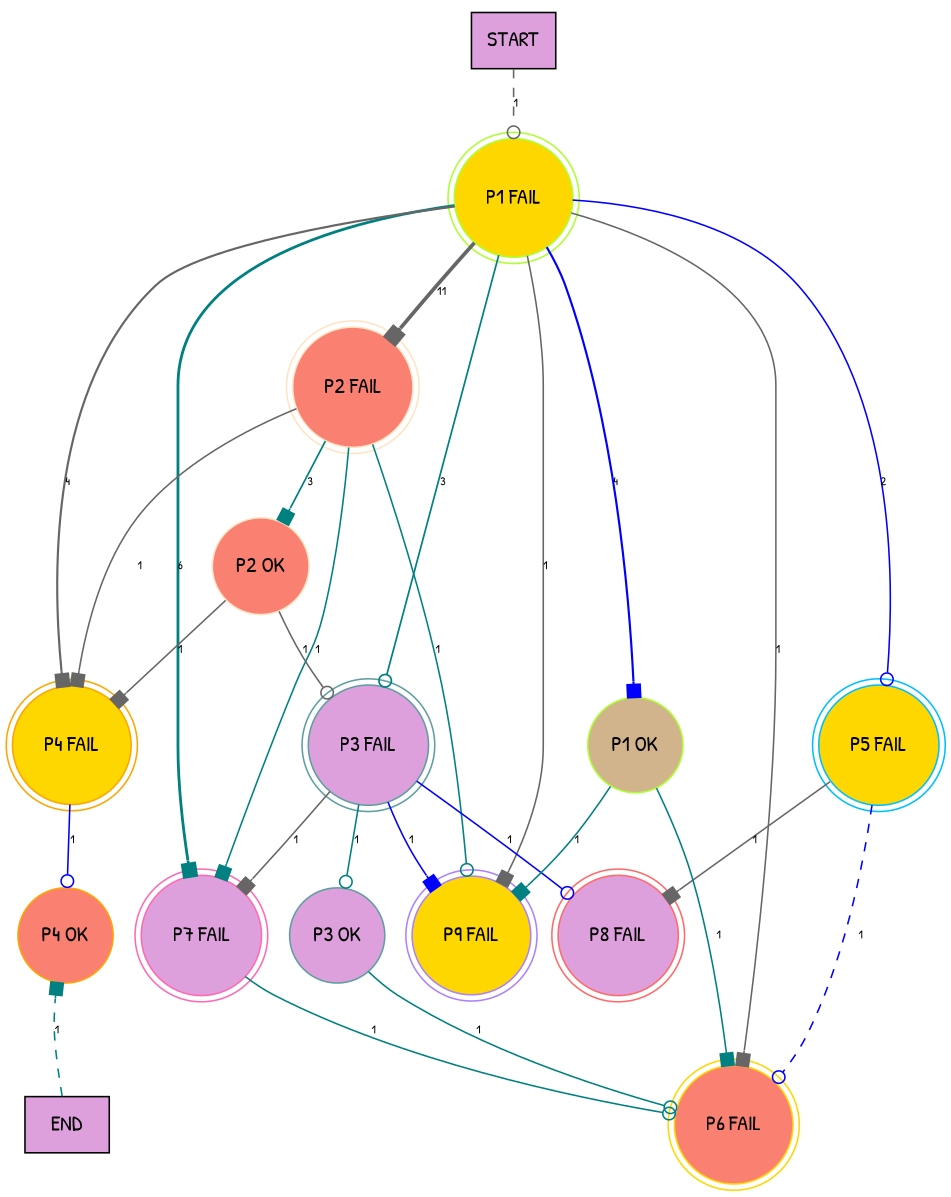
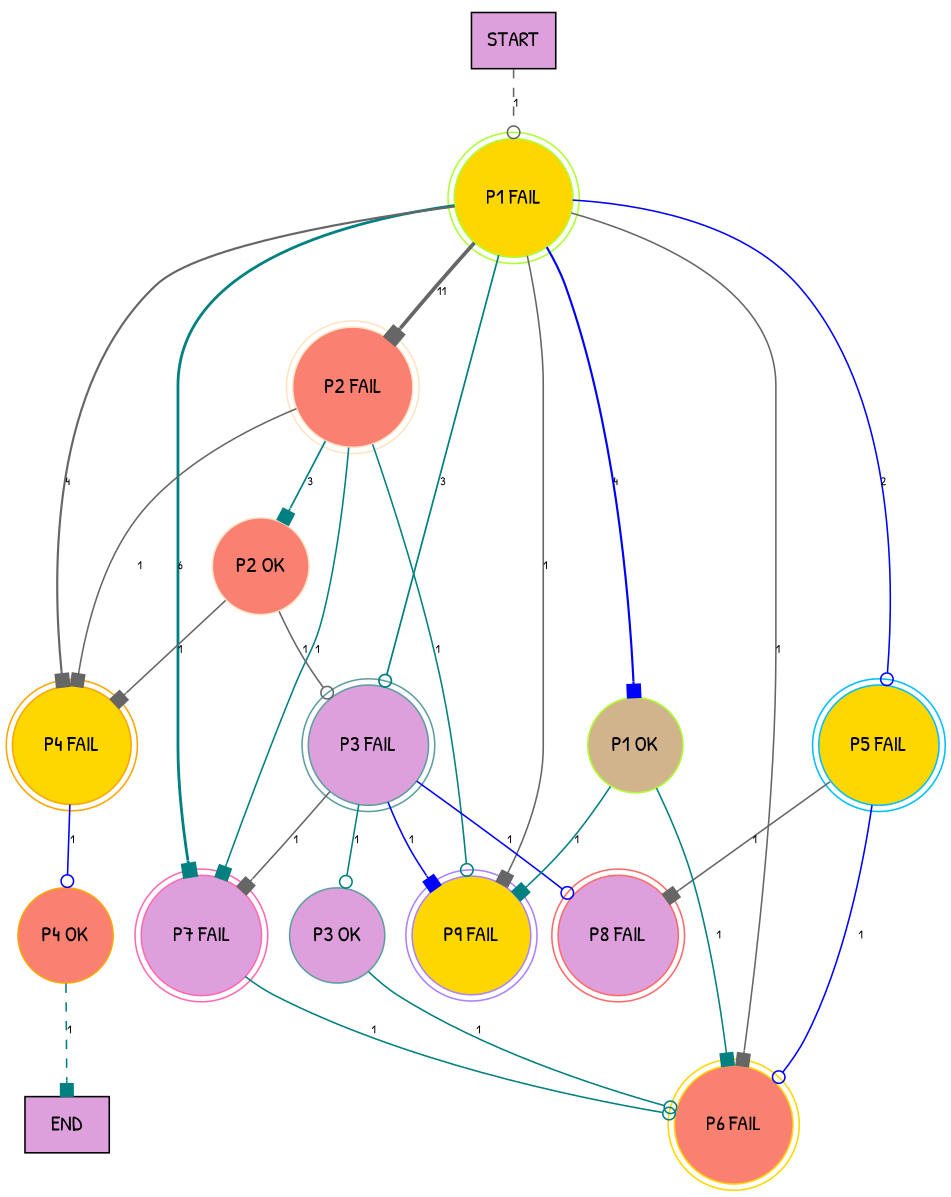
edge "P5 FAIL" -> "P6 FAIL": style dashed -> solid
edge "END" -> "P4 OK": reversed
